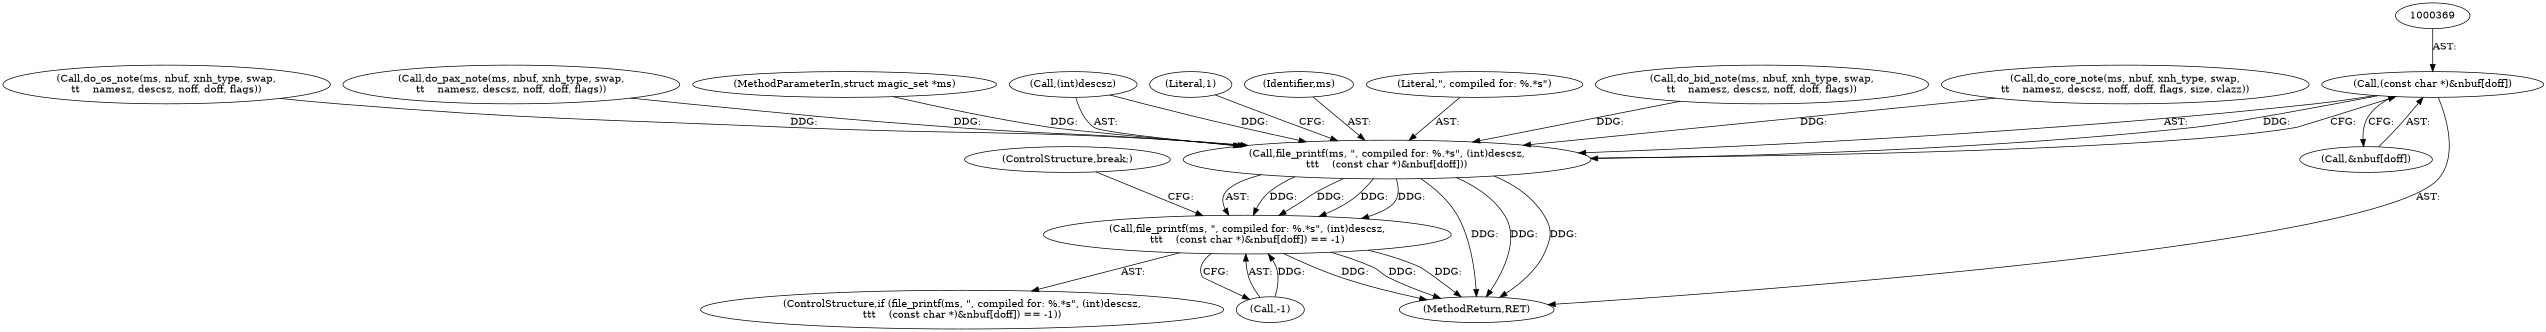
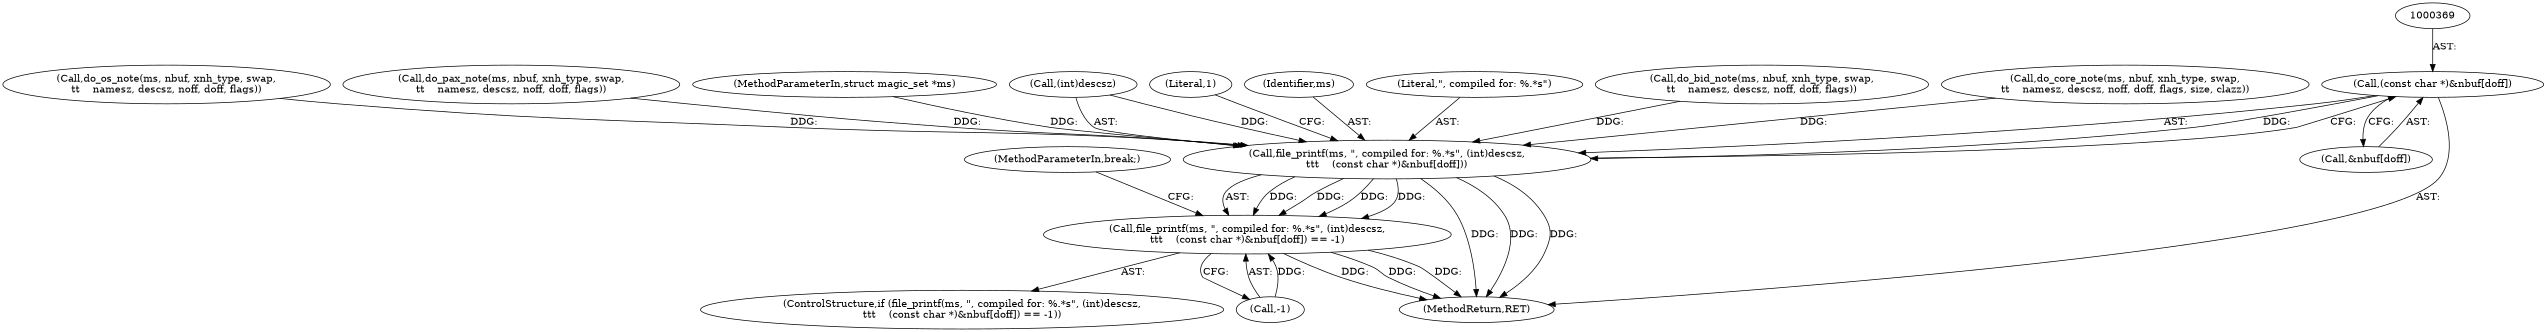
node "(ControlStructure,break;)": label "(ControlStructure,break;)" -> "(MethodParameterIn,break;)"
